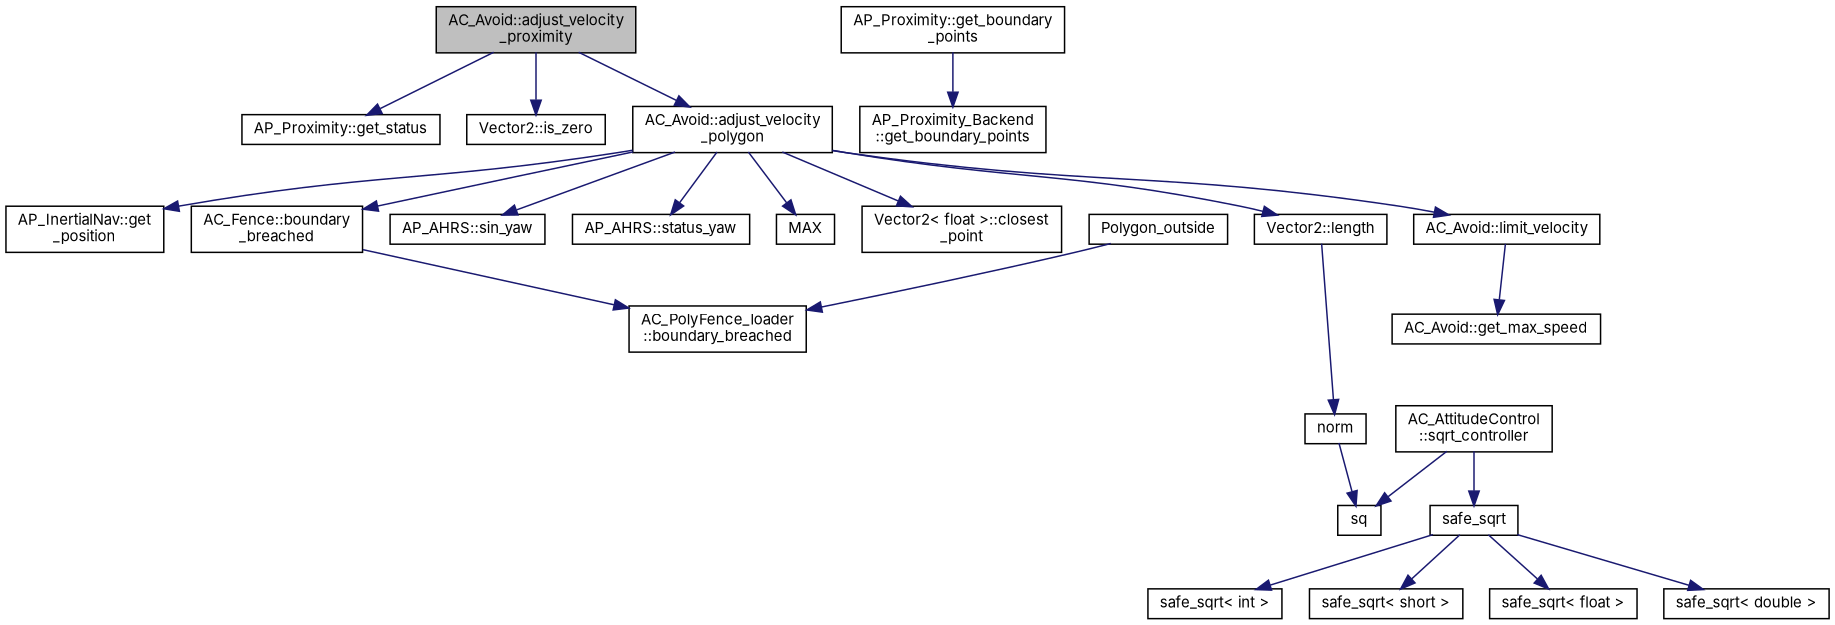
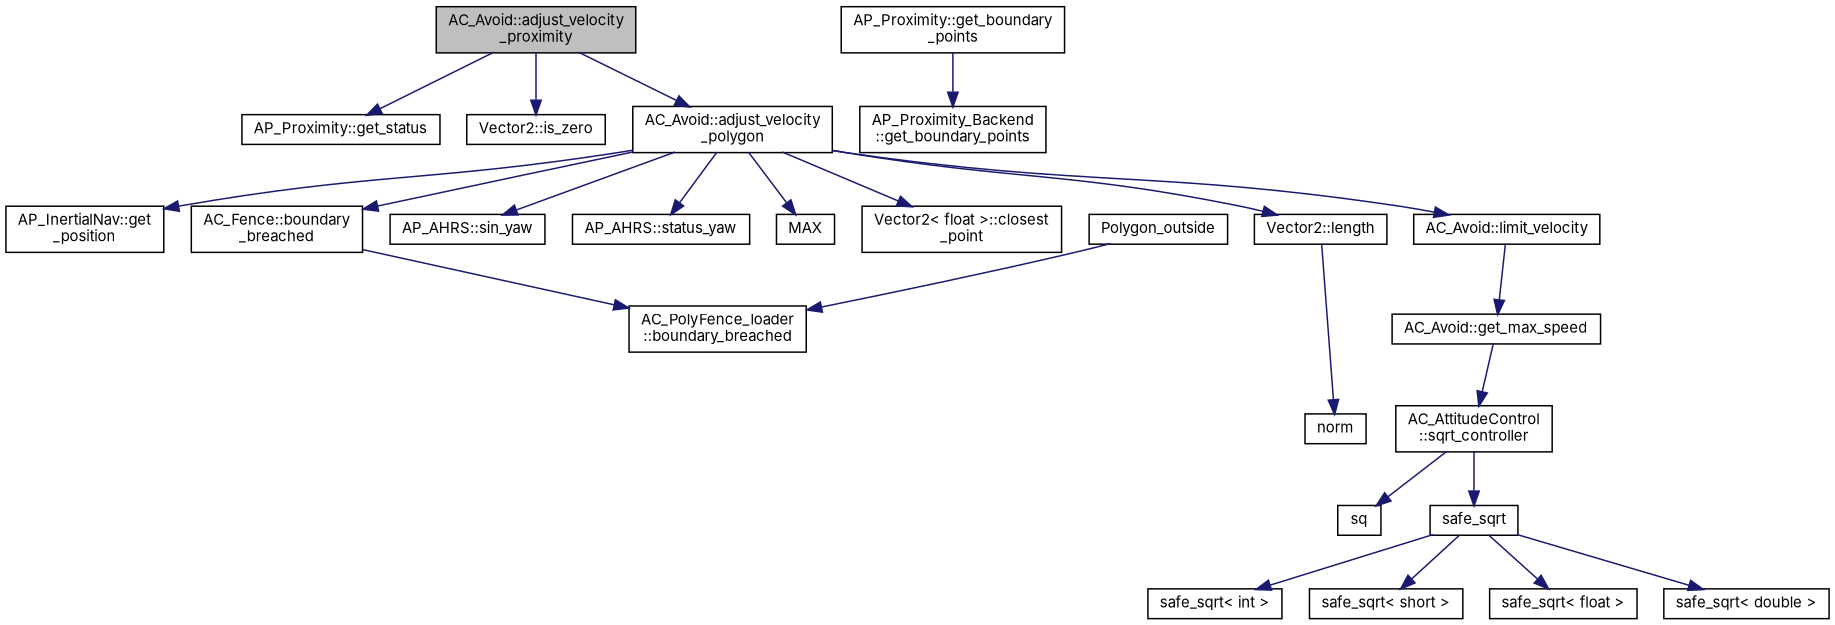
edge "AC_Avoid::get_max_speed" -> "AC_AttitudeControl ::sqrt_controller": added
edge "norm" -> "sq": removed
